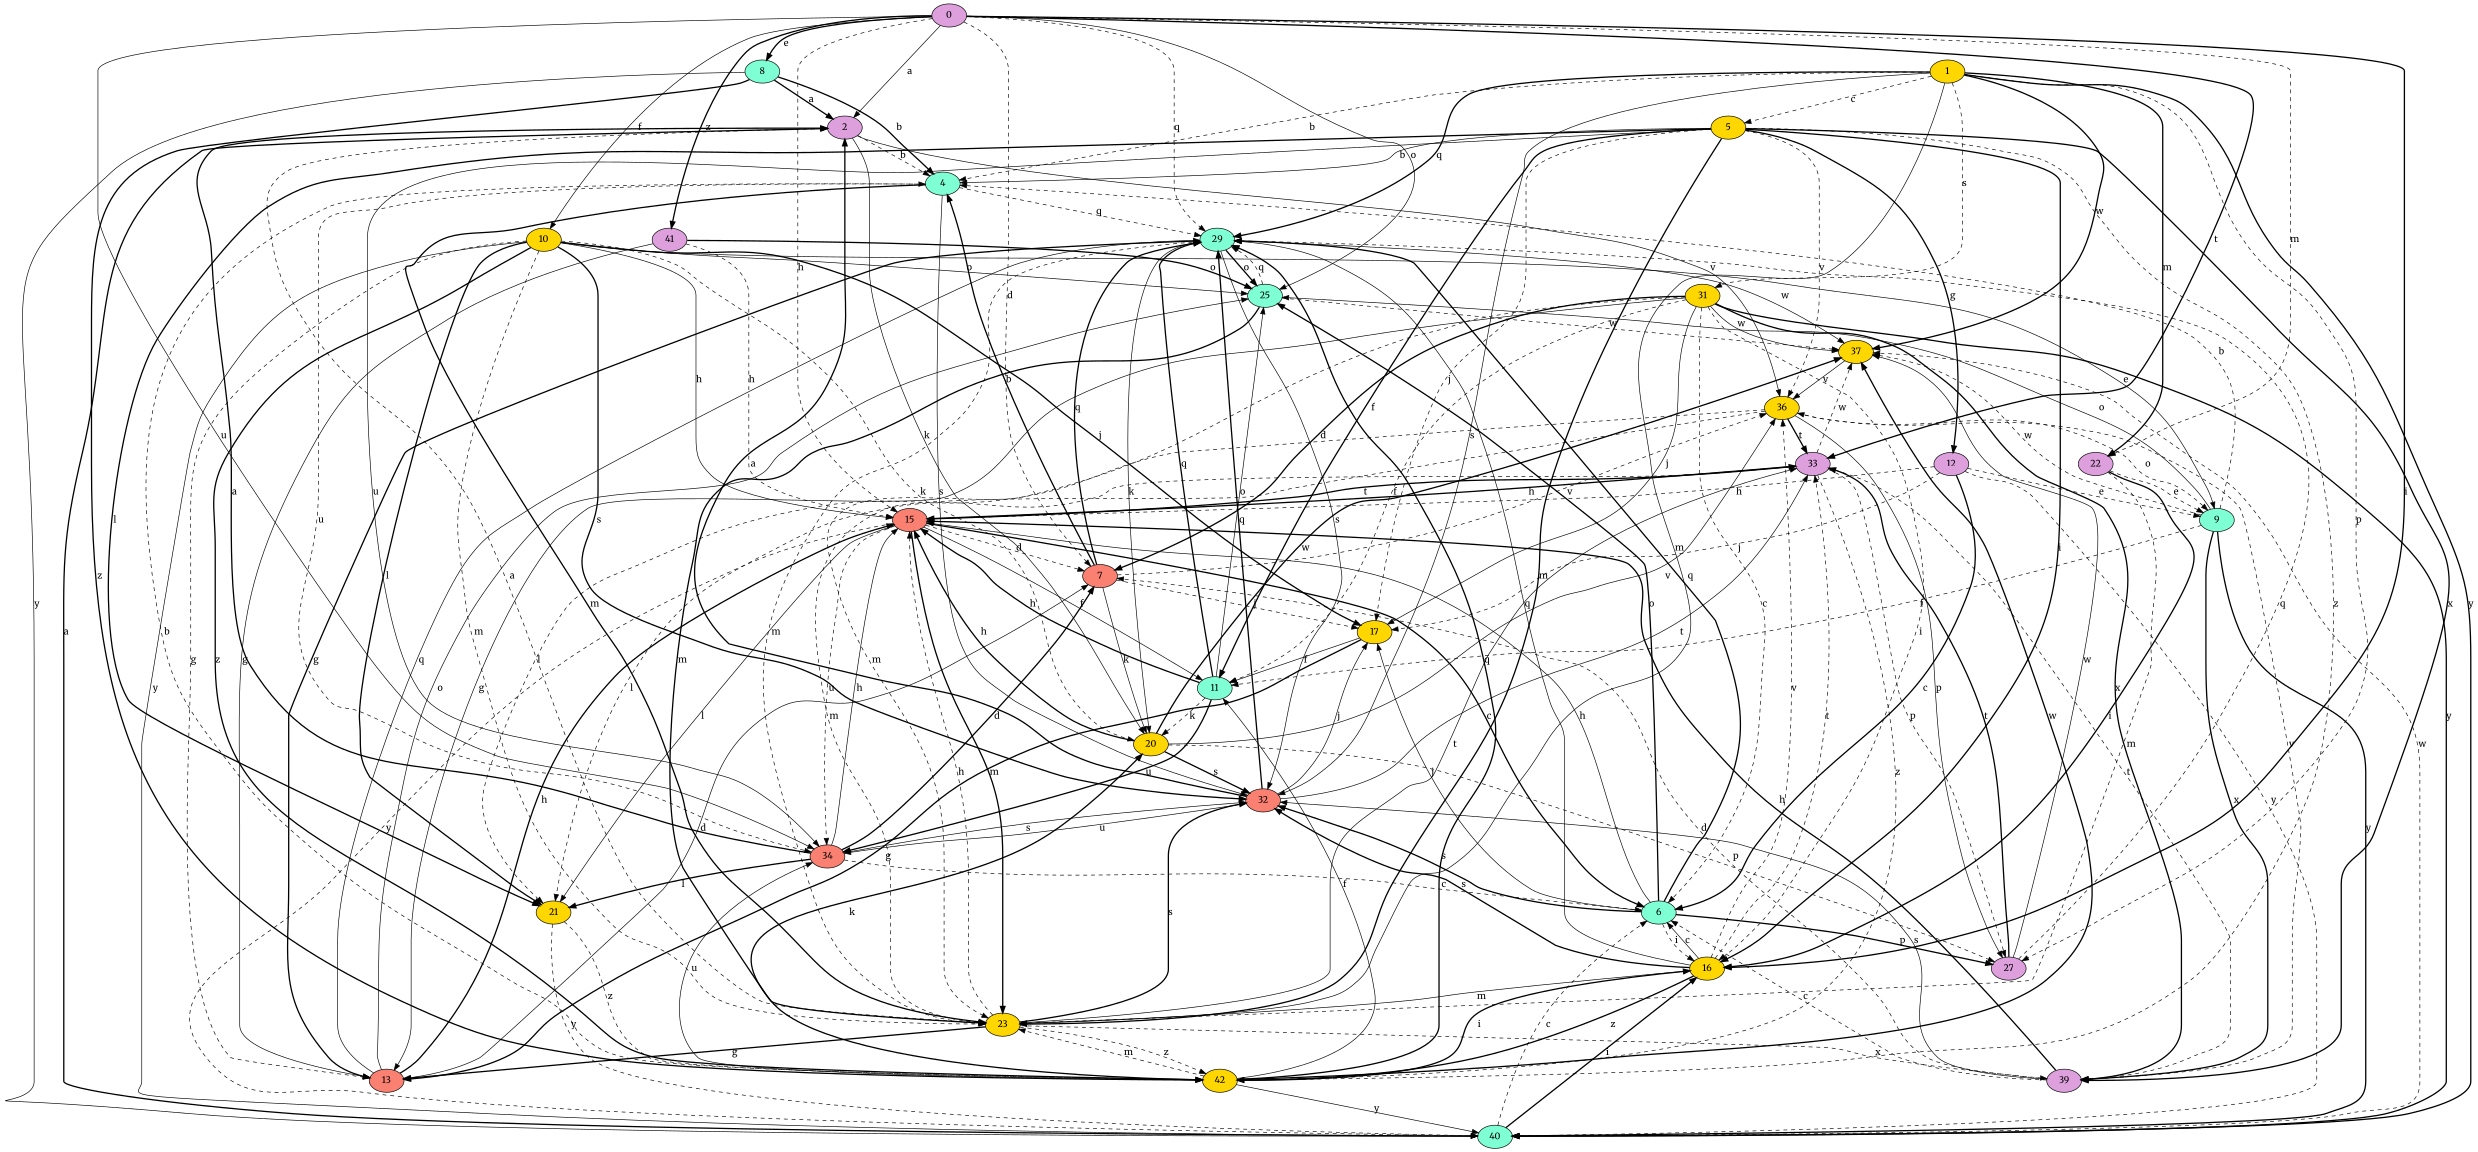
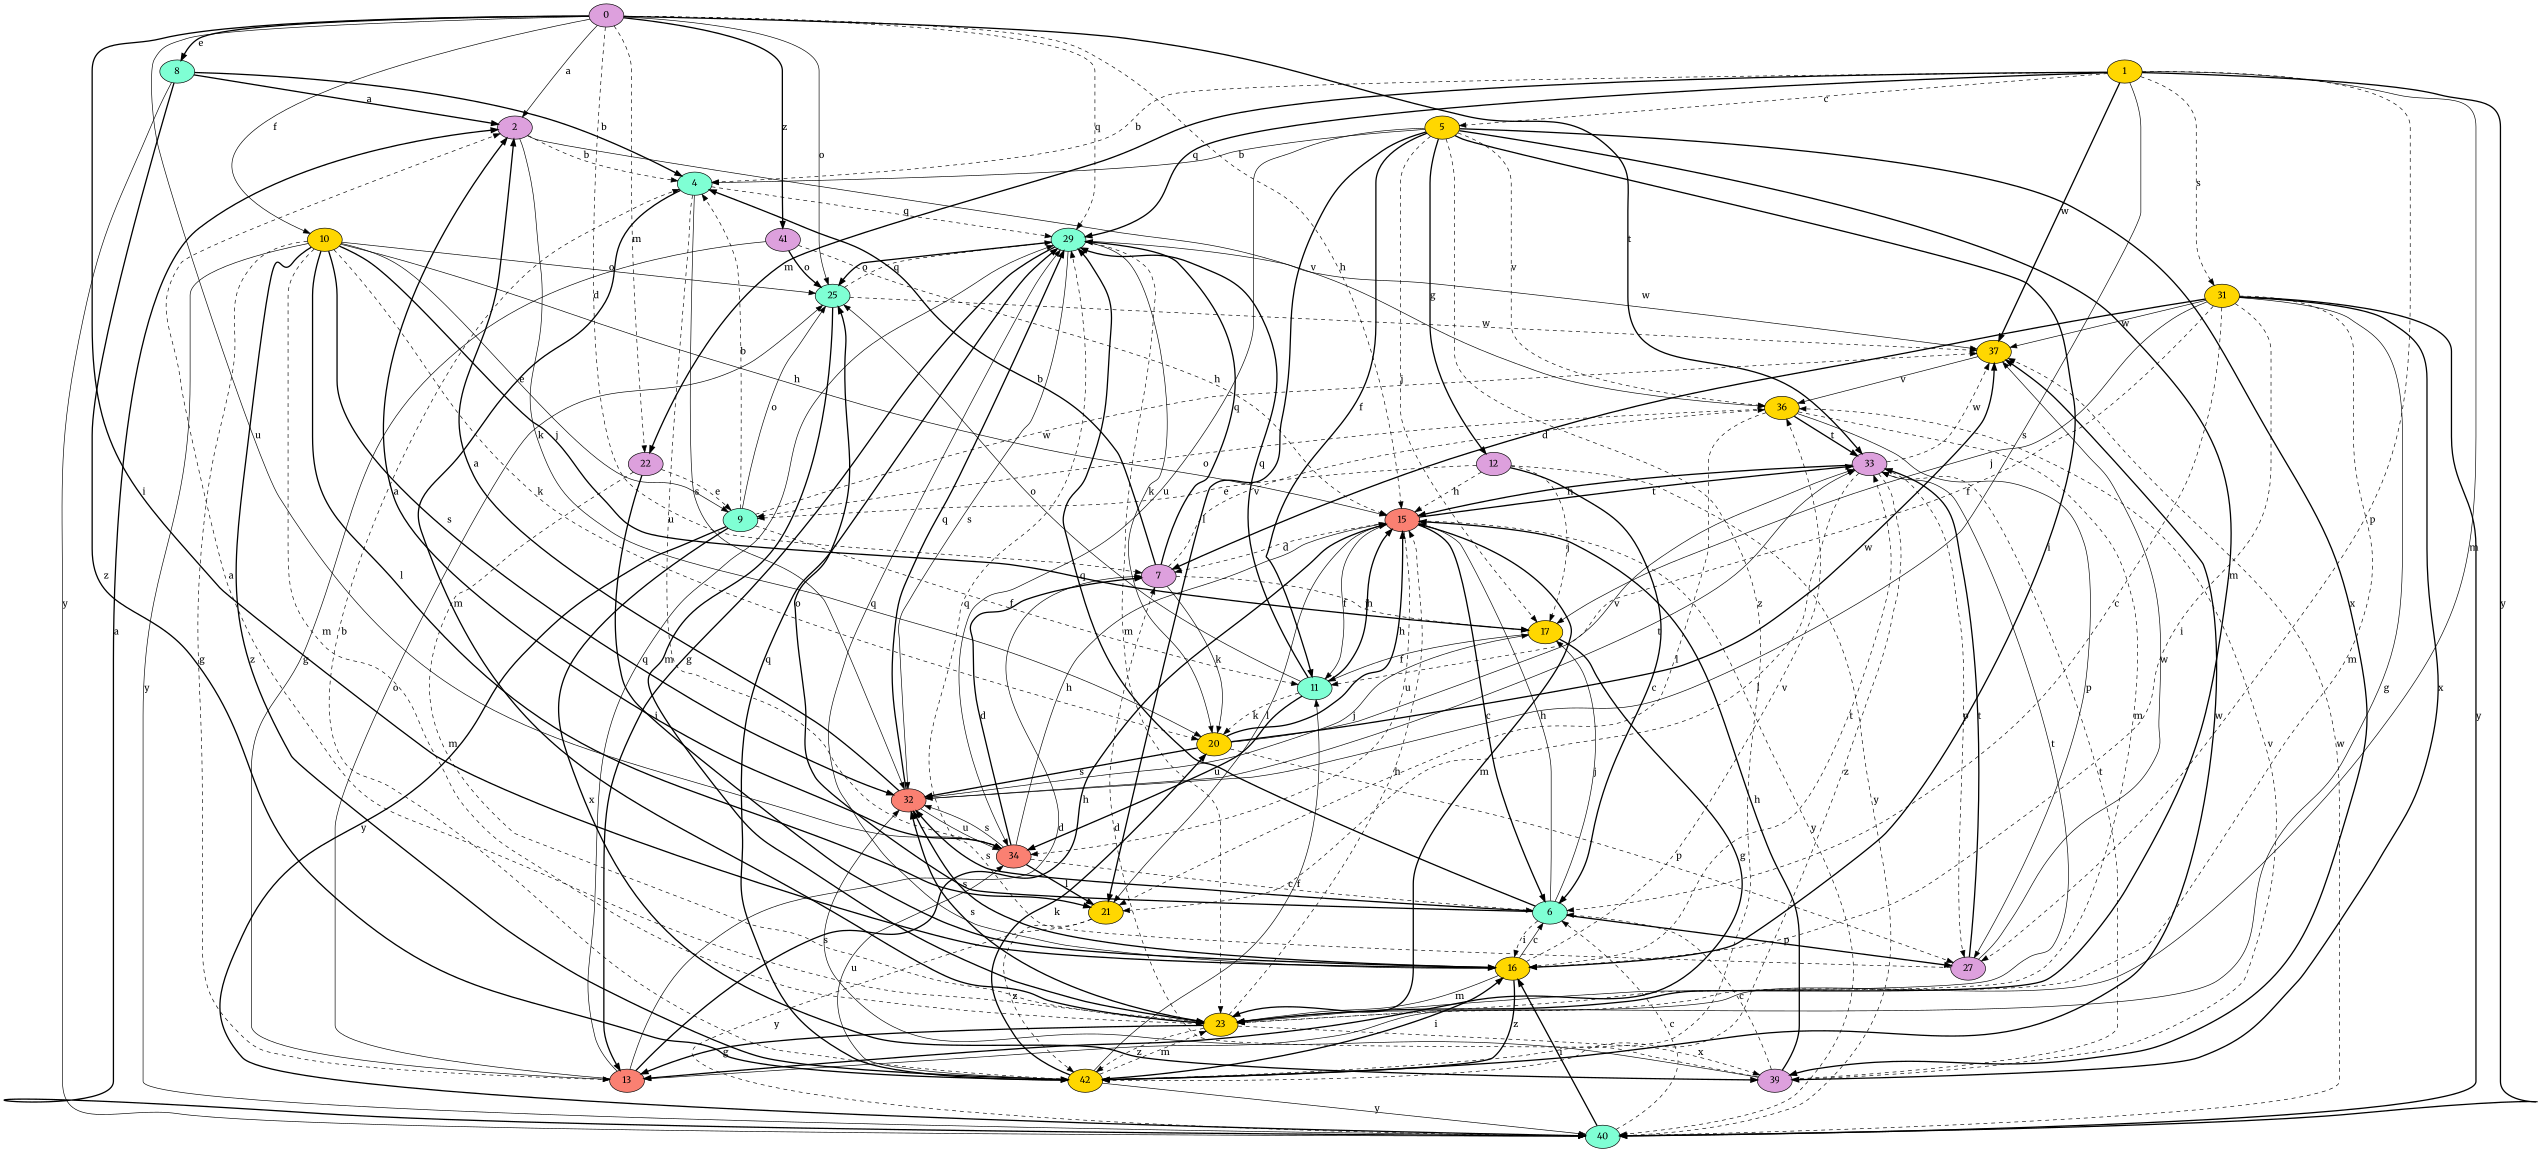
node "7": fillcolor salmon -> plum
edge "20" -> "36": now "20" -> "33"
